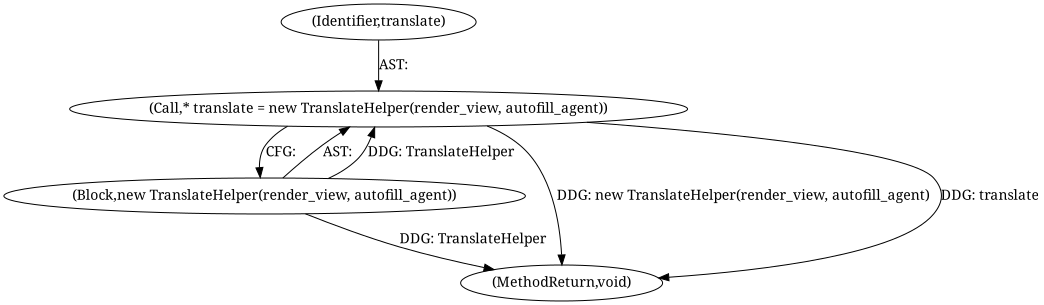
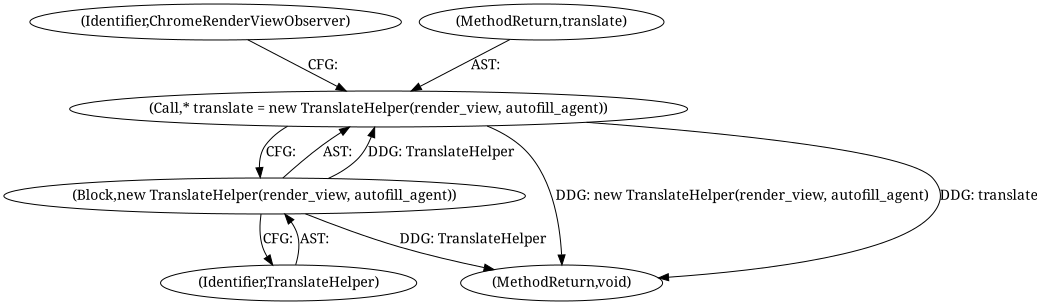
node "(Identifier,ChromeRenderViewObserver)": added
node "(Identifier,translate)": label "(Identifier,translate)" -> "(MethodReturn,translate)"
node "(Identifier,TranslateHelper)": added
